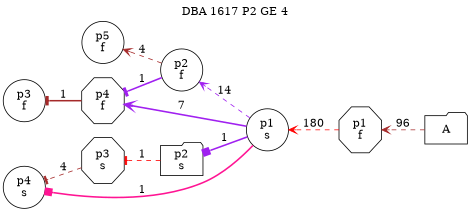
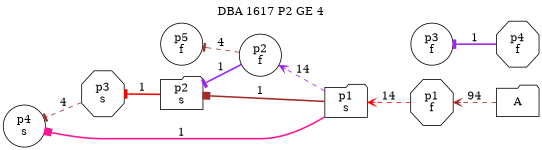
edge "p2 f" -> "p5 f": arrowhead vee -> tee
edge "p2 f" -> "p4 f": now "p2 f" -> "p2 s"
edge "p4 f" -> "p3 f": color brown -> purple
edge "p1 s" -> "p4 f": removed, label "7"
edge "p1 f" -> "p1 s": label "180" -> "14"
edge "A" -> "p1 f": label "96" -> "94"
node "p1 s": shape circle -> folder
edge "p1 s" -> "p2 s": color purple -> brown
edge "p2 s" -> "p3 s": style dashed -> bold
